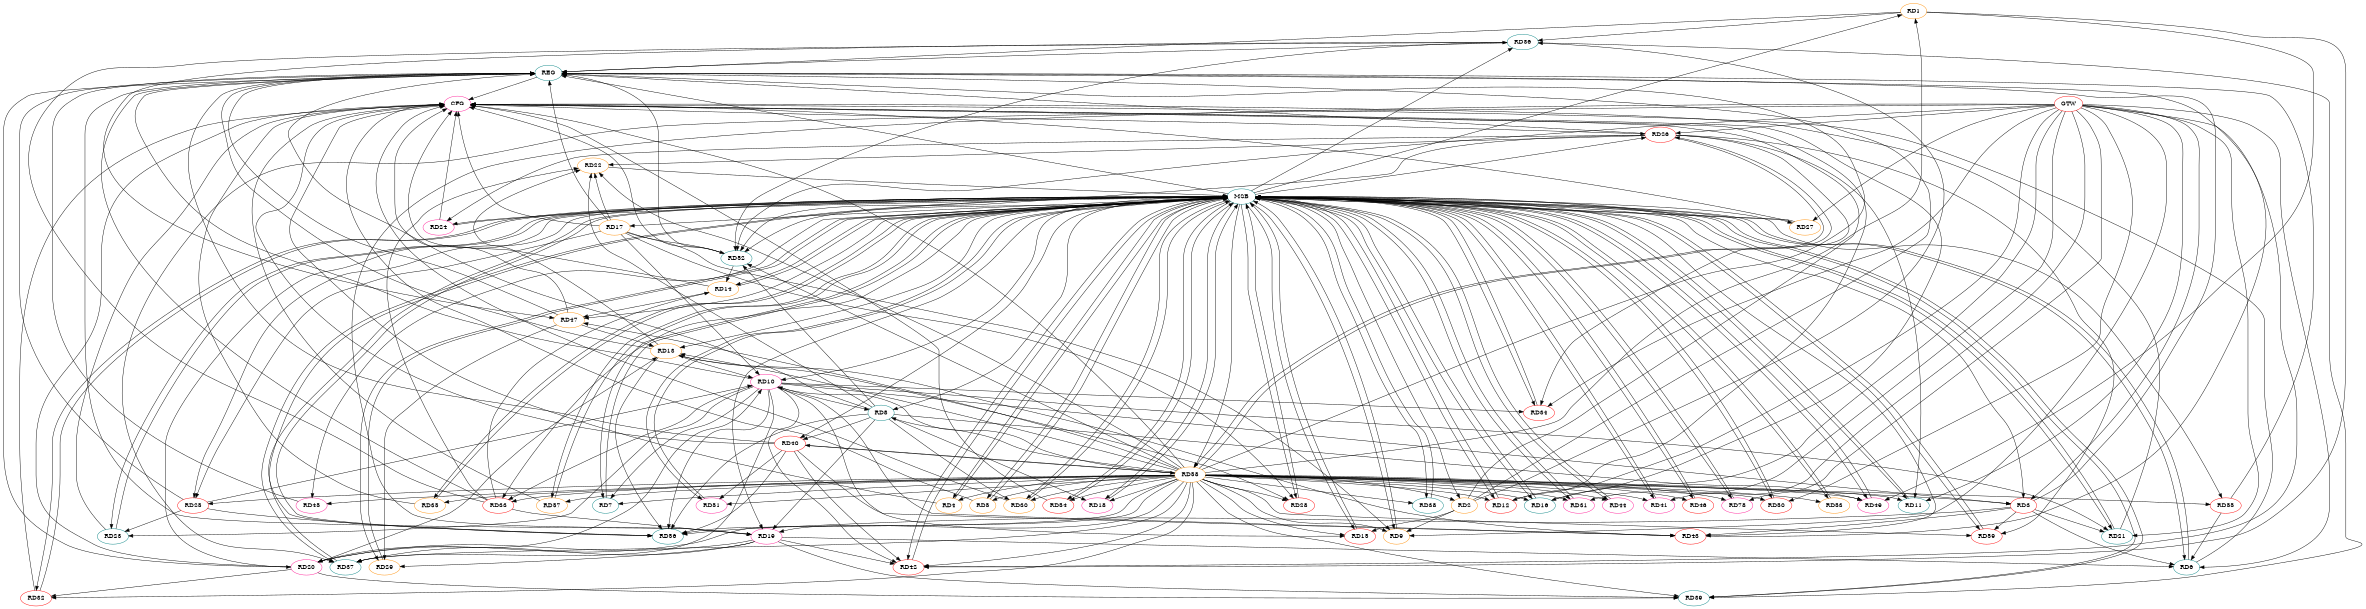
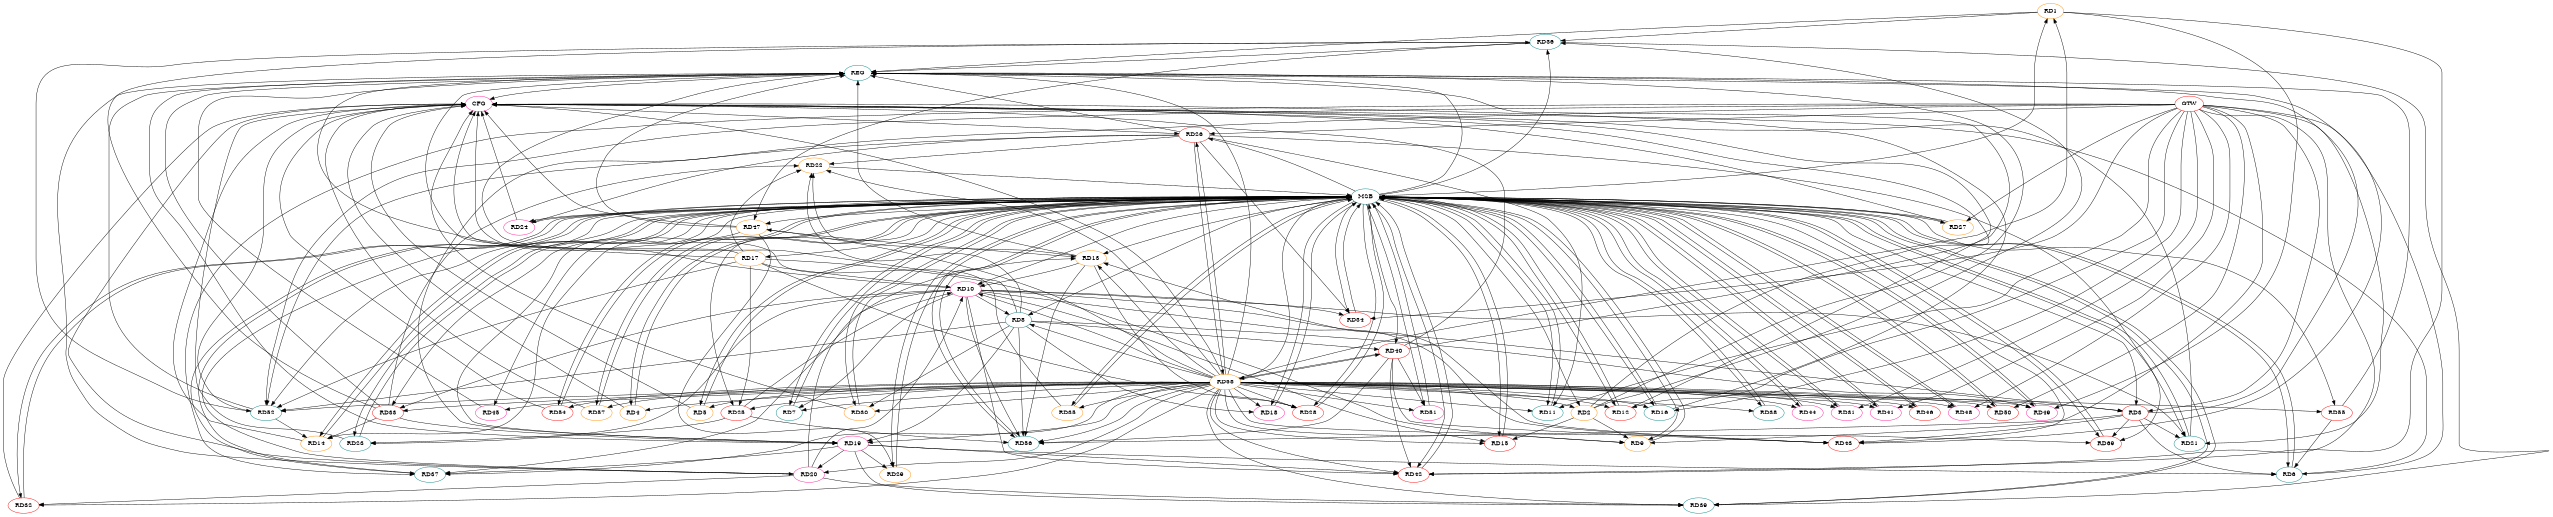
edge "RD25" -> "REG": removed
edge "RD14" -> "RD47": reversed
node "RD78": label "RD78" -> "RD48"
node "RD53": removed
node "RD59": label "RD59" -> "RD69"
